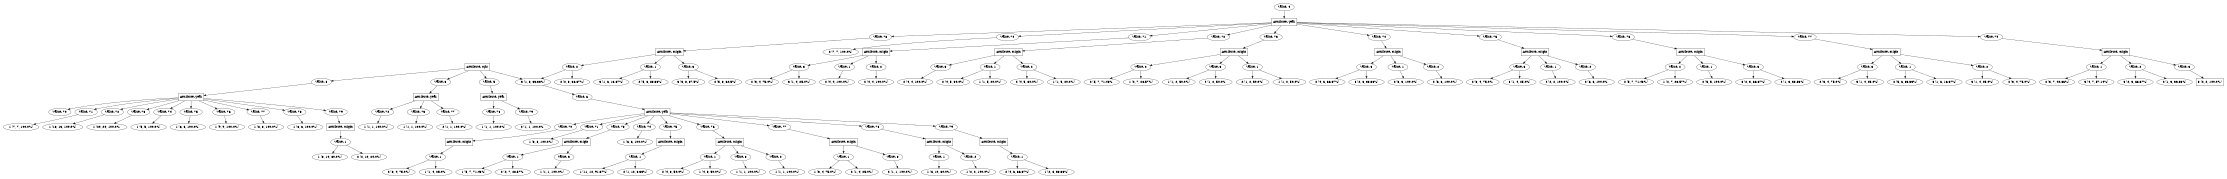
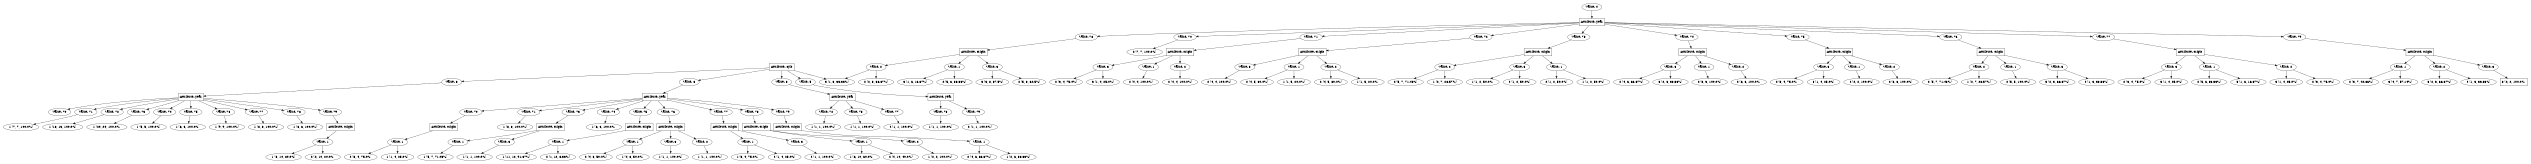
edge "3 (1, 3, 33.33%)" -> "Value: 6": now "Attribute: cyls" -> "Value: 6"
node "2 (4, 10, 40.0%)": added
node "2 (2, 7, 28.57%)": removed
